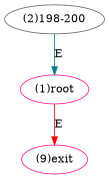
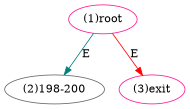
edge "(2)198-200" -> "(1)root": reversed
node "(9)exit": label "(9)exit" -> "(3)exit"
